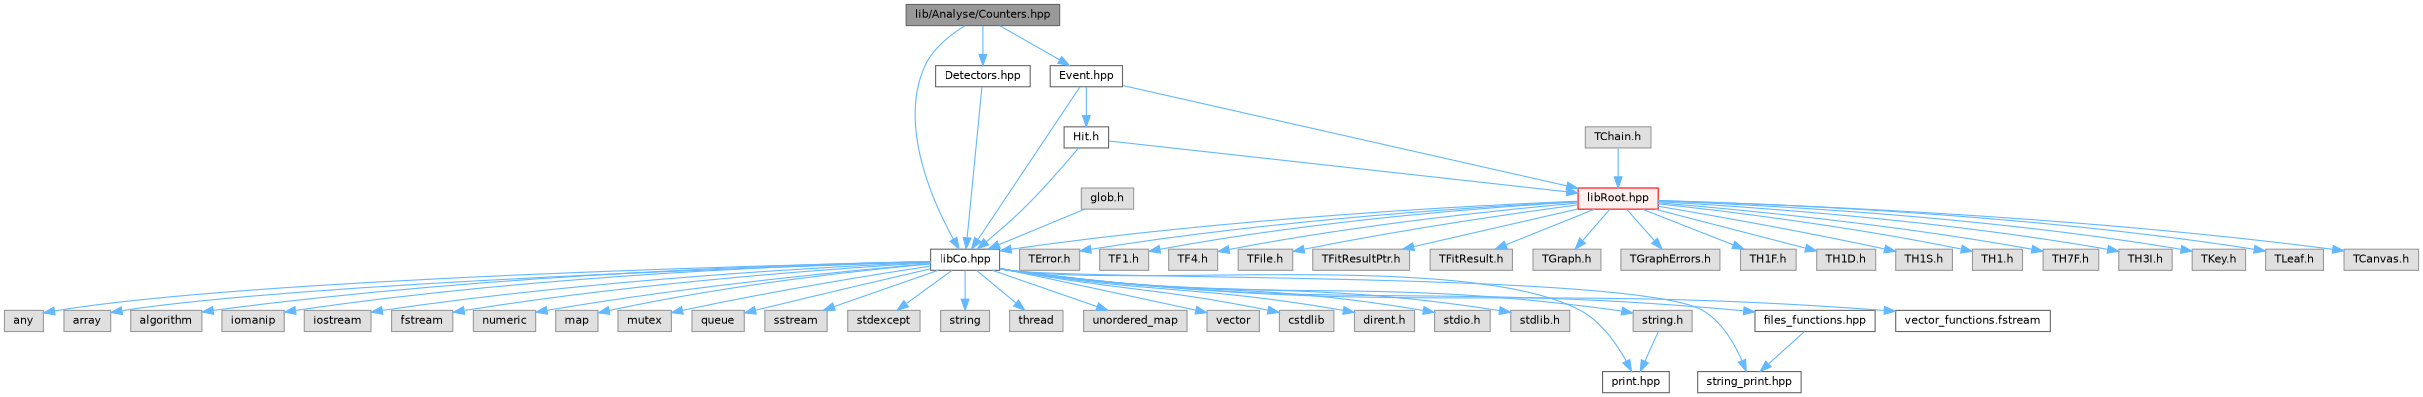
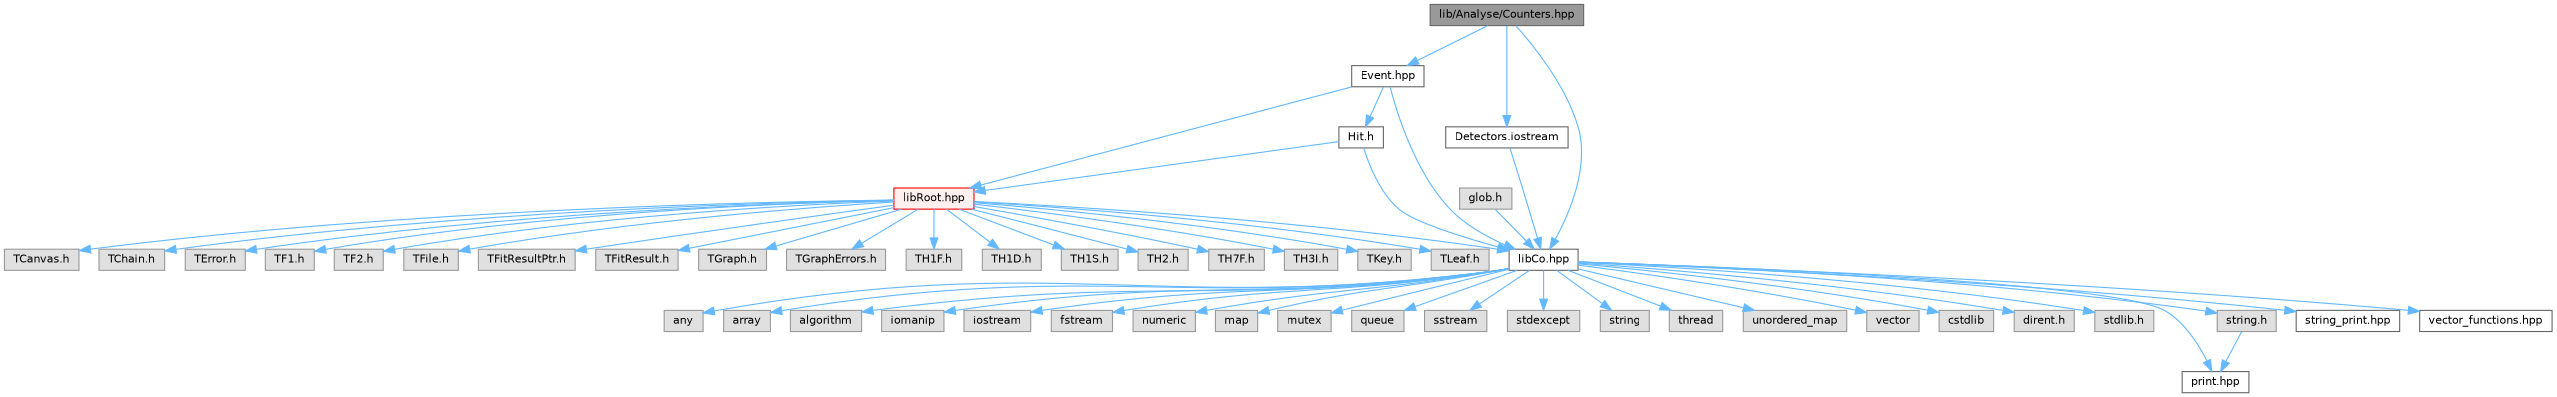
node "Detectors.hpp": label "Detectors.hpp" -> "Detectors.iostream"
edge "TChain.h" -> "libRoot.hpp": reversed
node "TF4.h": label "TF4.h" -> "TF2.h"
node "TH1.h": label "TH1.h" -> "TH2.h"
node "stdio.h": removed
node "files_functions.hpp": removed
node "vector_functions.fstream": label "vector_functions.fstream" -> "vector_functions.hpp"
